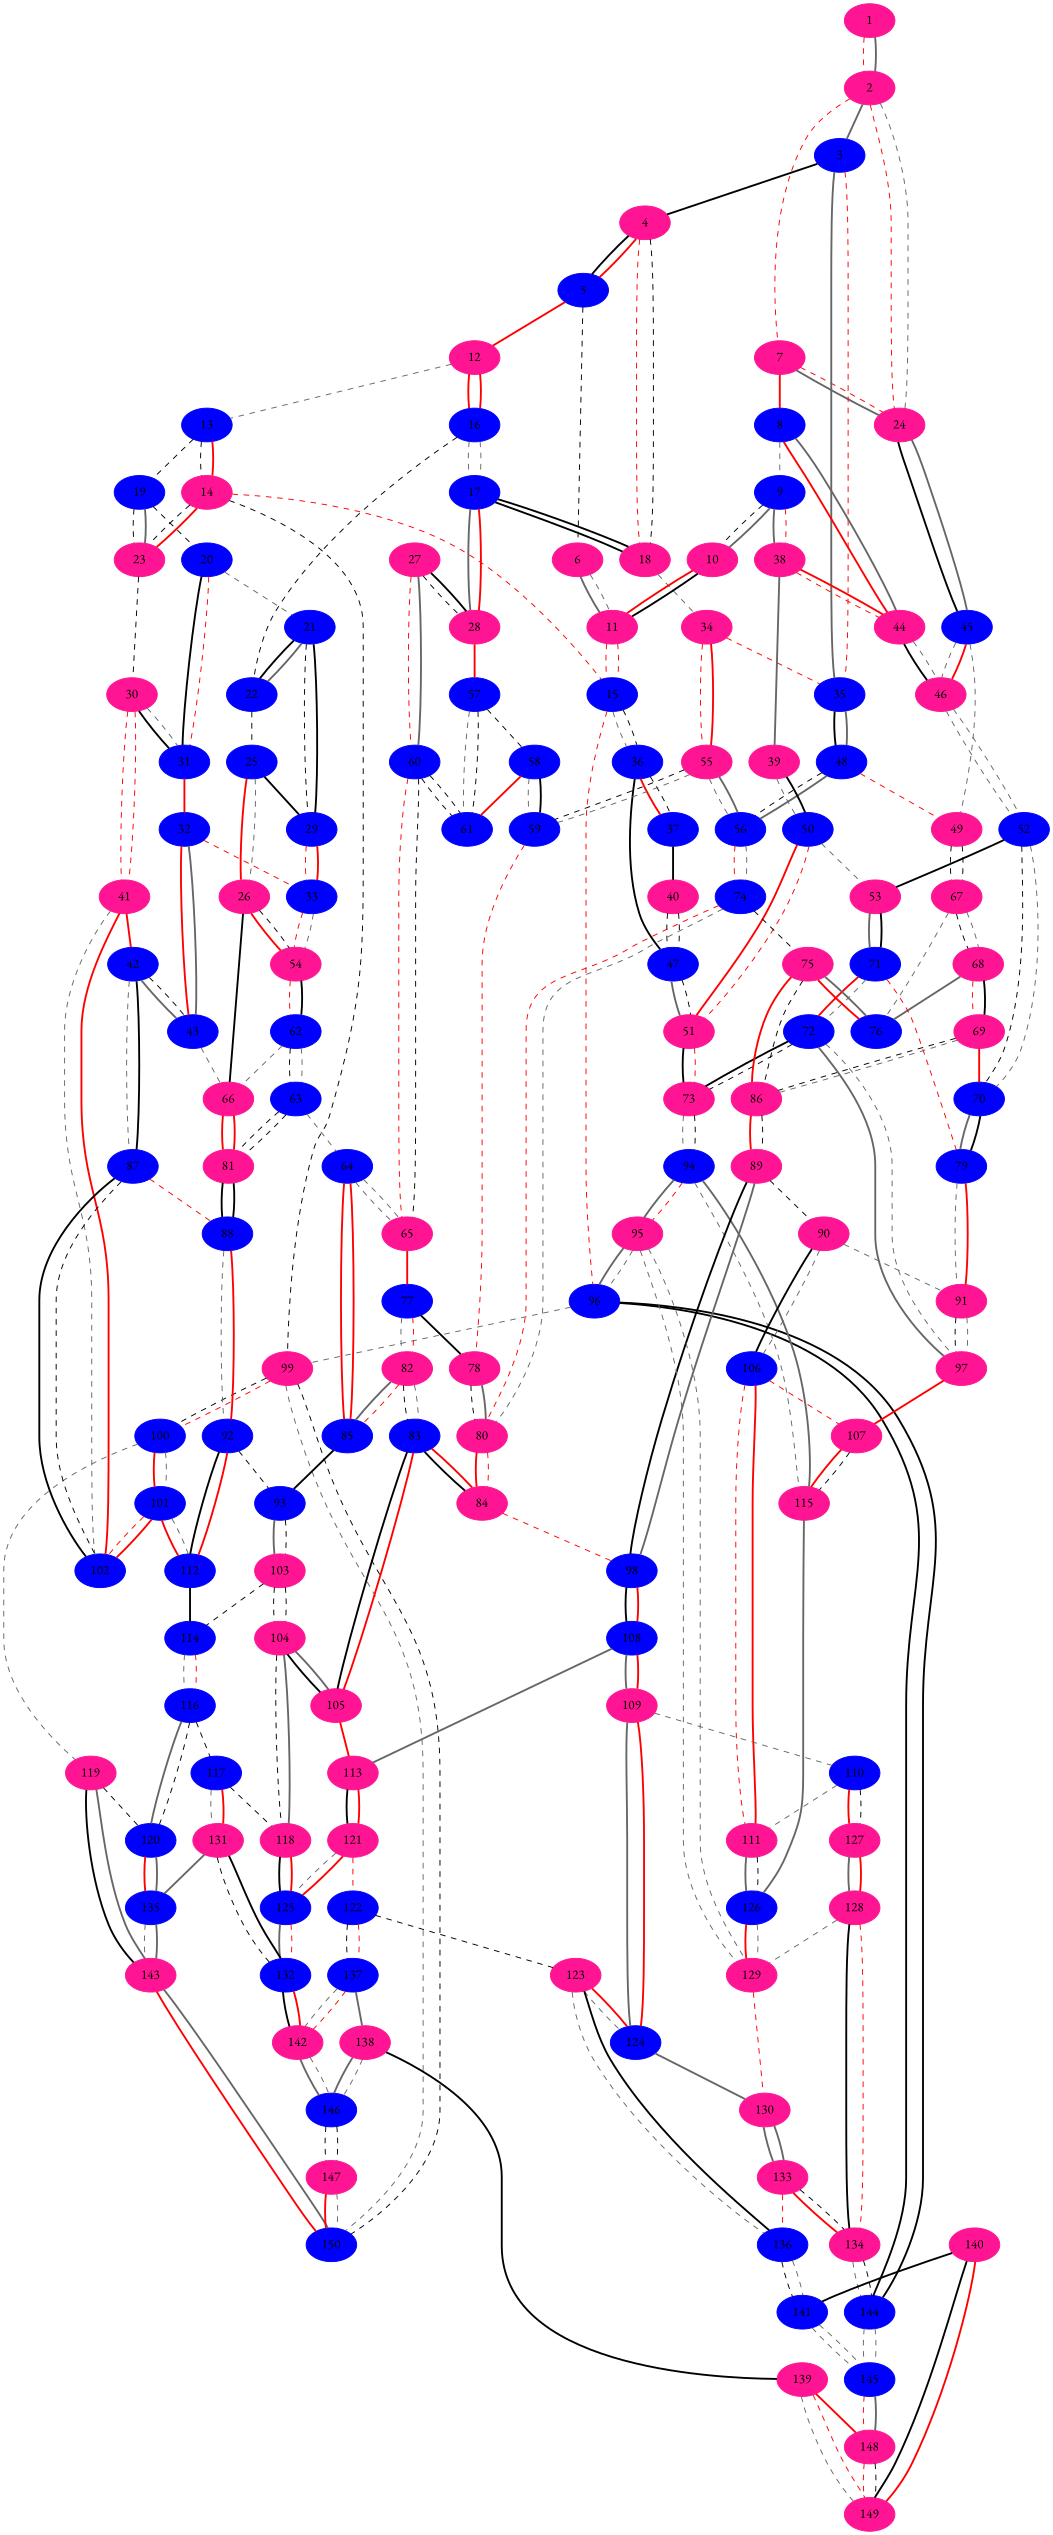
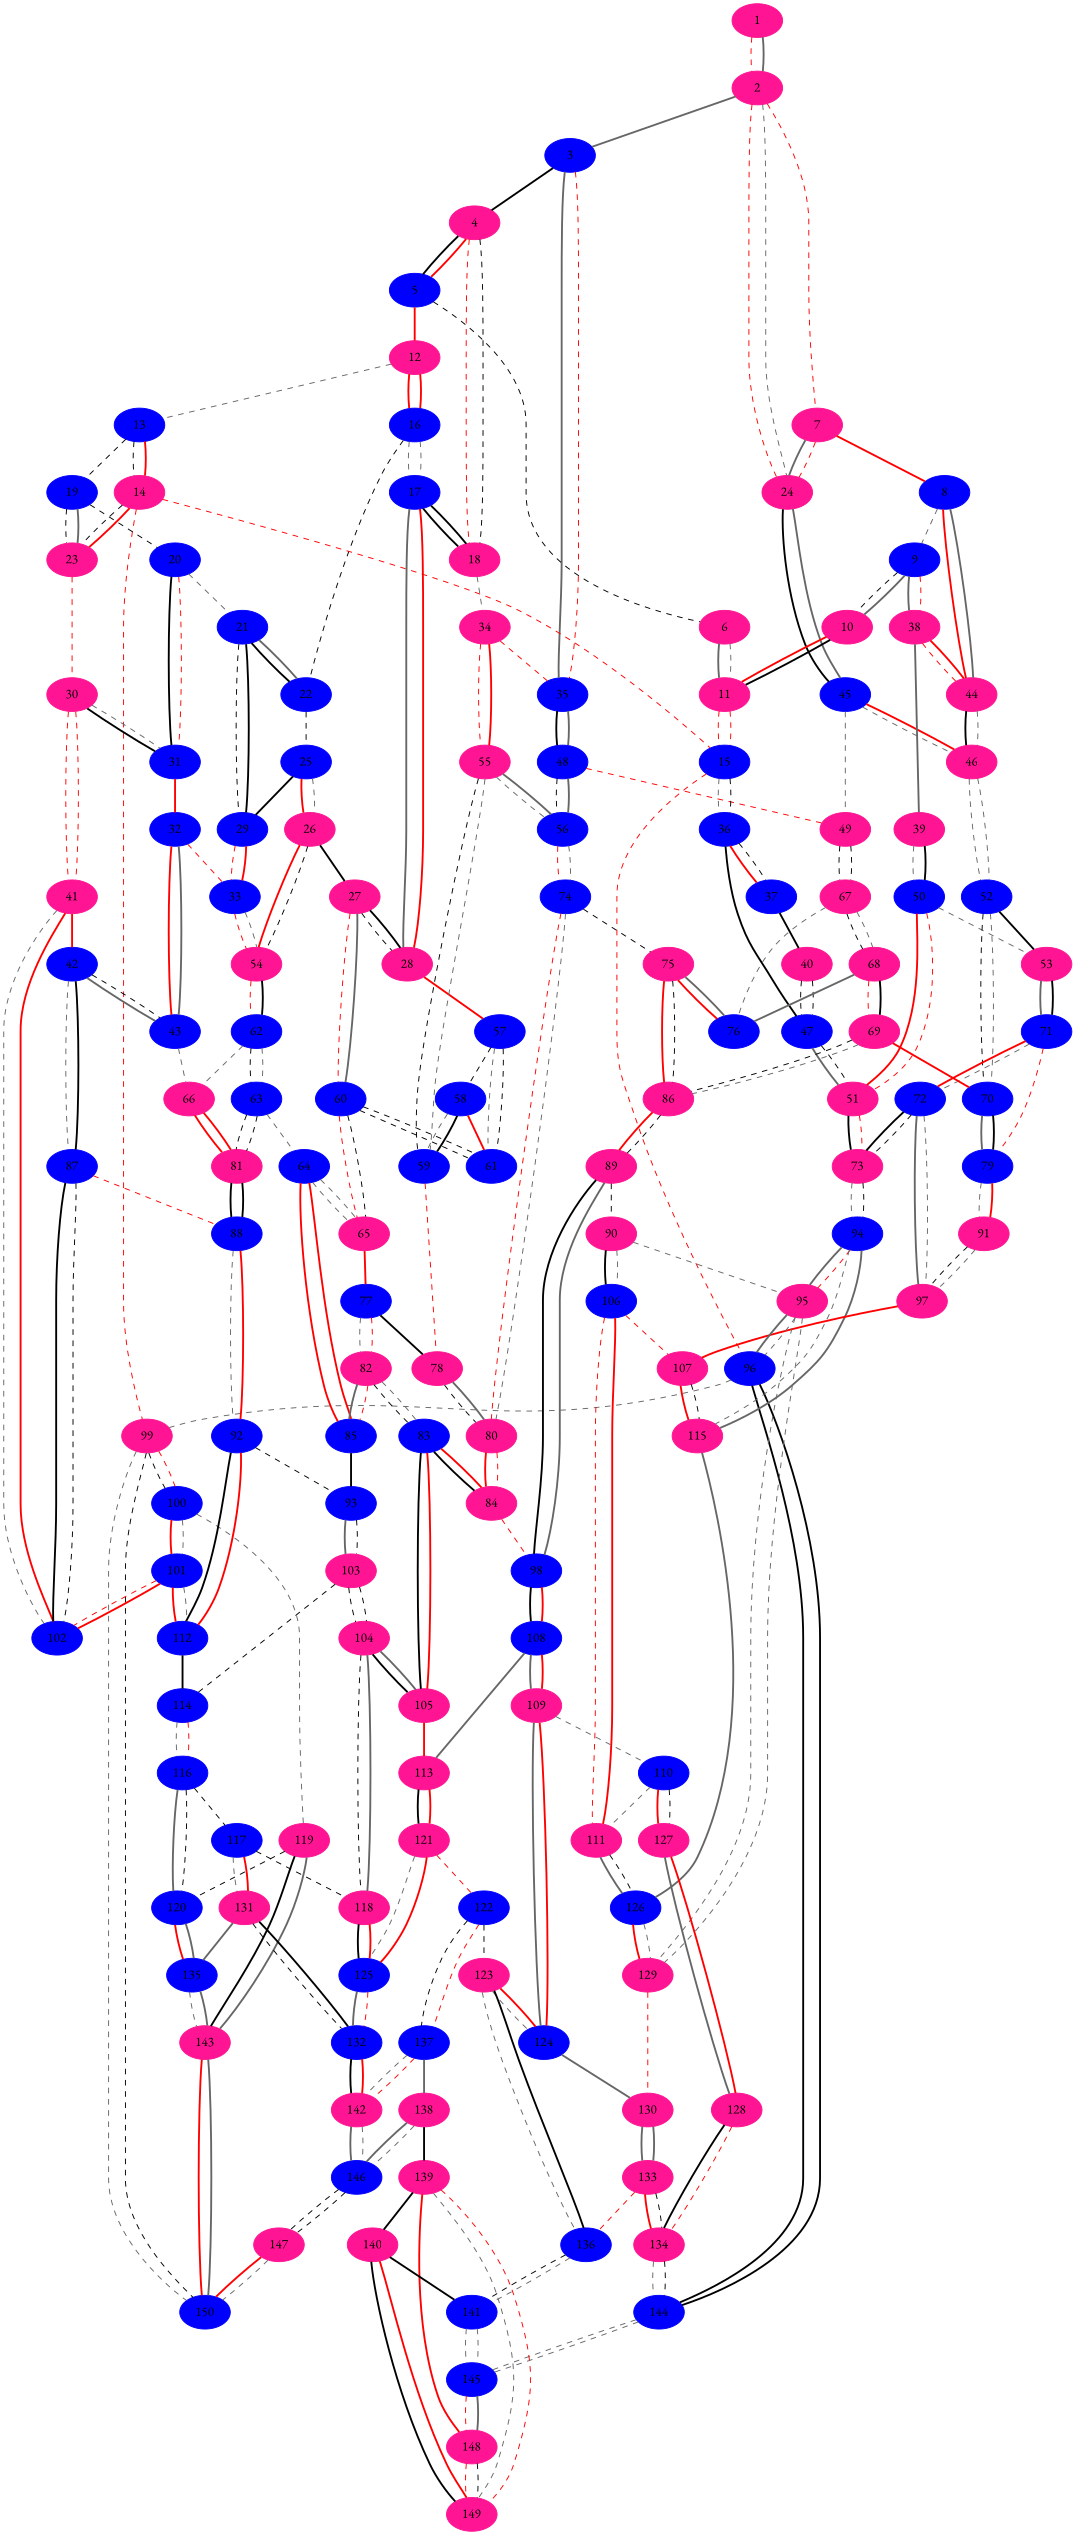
edge "23" -- "30": color black -> red
edge "14" -- "99": color black -> red
edge "26" -- "66": now "26" -- "27"
edge "90" -- "91": now "90" -- "95"
edge "128" -- "129": removed
edge "139" -- "140": added
